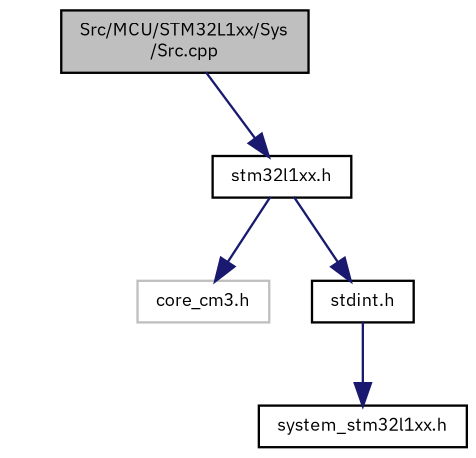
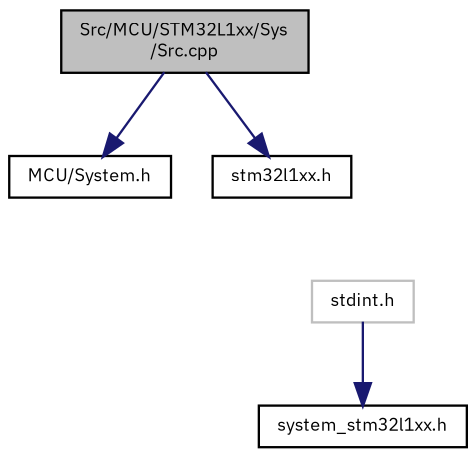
node "MCU/System.h": added
edge "stm32l1xx.h" -> "stdint.h": removed
node "core_cm3.h": removed
node "stdint.h": color black -> grey75
